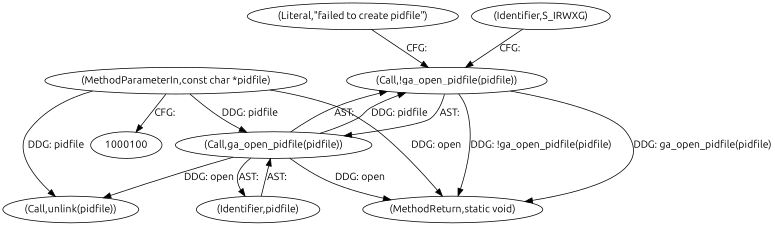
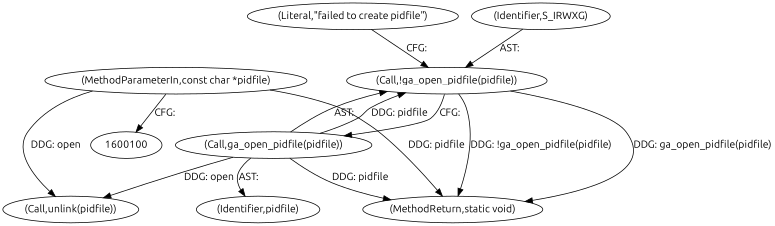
edge "(Identifier,S_IRWXG)" -> "(Call,!ga_open_pidfile(pidfile))": label "CFG: " -> "AST: "
edge "(MethodParameterIn,const char *pidfile)" -> "(Call,ga_open_pidfile(pidfile))": removed, label "DDG: pidfile"
edge "(Call,!ga_open_pidfile(pidfile))" -> "(Call,ga_open_pidfile(pidfile))": label "AST: " -> "CFG: "
edge "(MethodParameterIn,const char *pidfile)" -> "(Call,unlink(pidfile))": label "DDG: pidfile" -> "DDG: open"
node "1000100": label "1000100" -> "1600100"
edge "(MethodParameterIn,const char *pidfile)" -> "(MethodReturn,static void)": label "DDG: open" -> "DDG: pidfile"
edge "(Call,ga_open_pidfile(pidfile))" -> "(MethodReturn,static void)": label "DDG: open" -> "DDG: pidfile"
edge "(Identifier,pidfile)" -> "(Call,ga_open_pidfile(pidfile))": removed, label "AST:"
